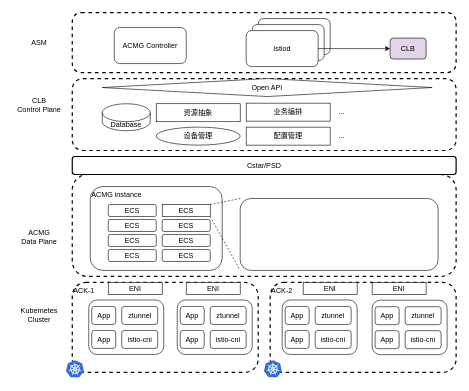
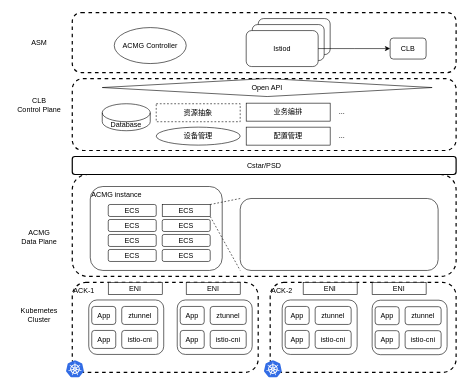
node "ACMG Controller": shape rounded rectangle -> ellipse
node "CLB": fillcolor #e1d5e7 -> #ffffff
node "资源抽象": style solid -> dashed
